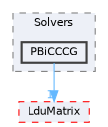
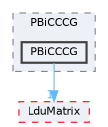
cluster "Solvers": label "Solvers" -> "PBiCCCG"
